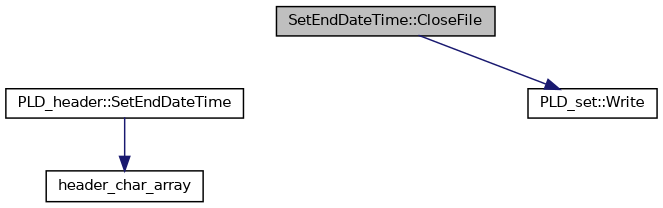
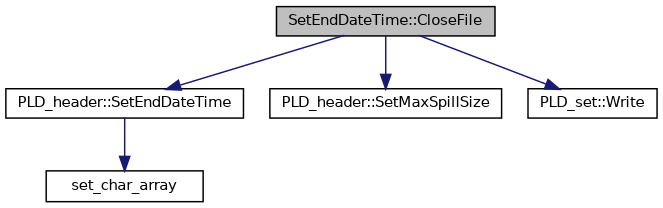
edge "SetEndDateTime::CloseFile" -> "PLD_header::SetEndDateTime": added
node "PLD_header::SetMaxSpillSize": added
node "header_char_array": label "header_char_array" -> "set_char_array"
